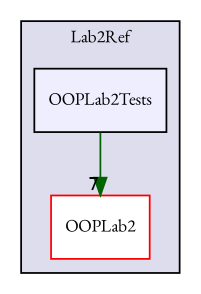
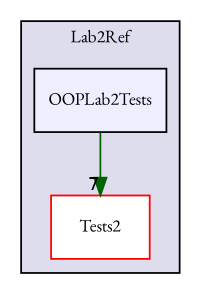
node "OOPLab2": label "OOPLab2" -> "Tests2"
